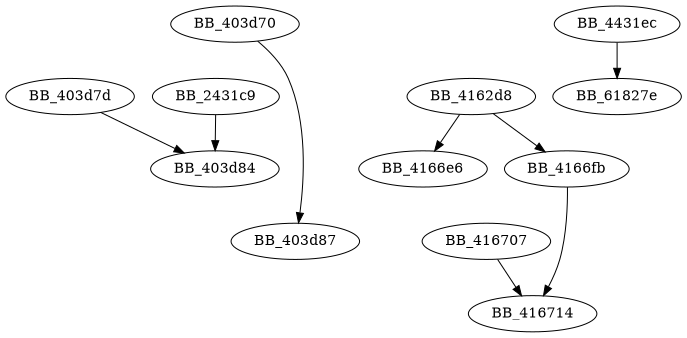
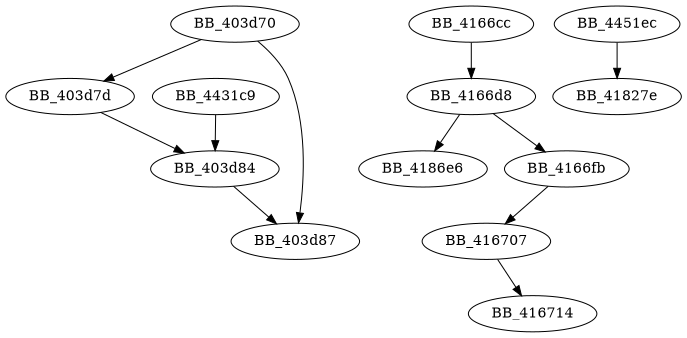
node "BB_4166cc": added
node "BB_4431ec": label "BB_4431ec" -> "BB_4451ec"
edge "BB_403d70" -> "BB_403d7d": added
node "BB_2431c9": label "BB_2431c9" -> "BB_4431c9"
node "BB_4162d8": label "BB_4162d8" -> "BB_4166d8"
node "BB_61827e": label "BB_61827e" -> "BB_41827e"
node "BB_4166e6": label "BB_4166e6" -> "BB_4186e6"
edge "BB_403d84" -> "BB_403d87": added
edge "BB_4166fb" -> "BB_416714": now "BB_4166fb" -> "BB_416707"
